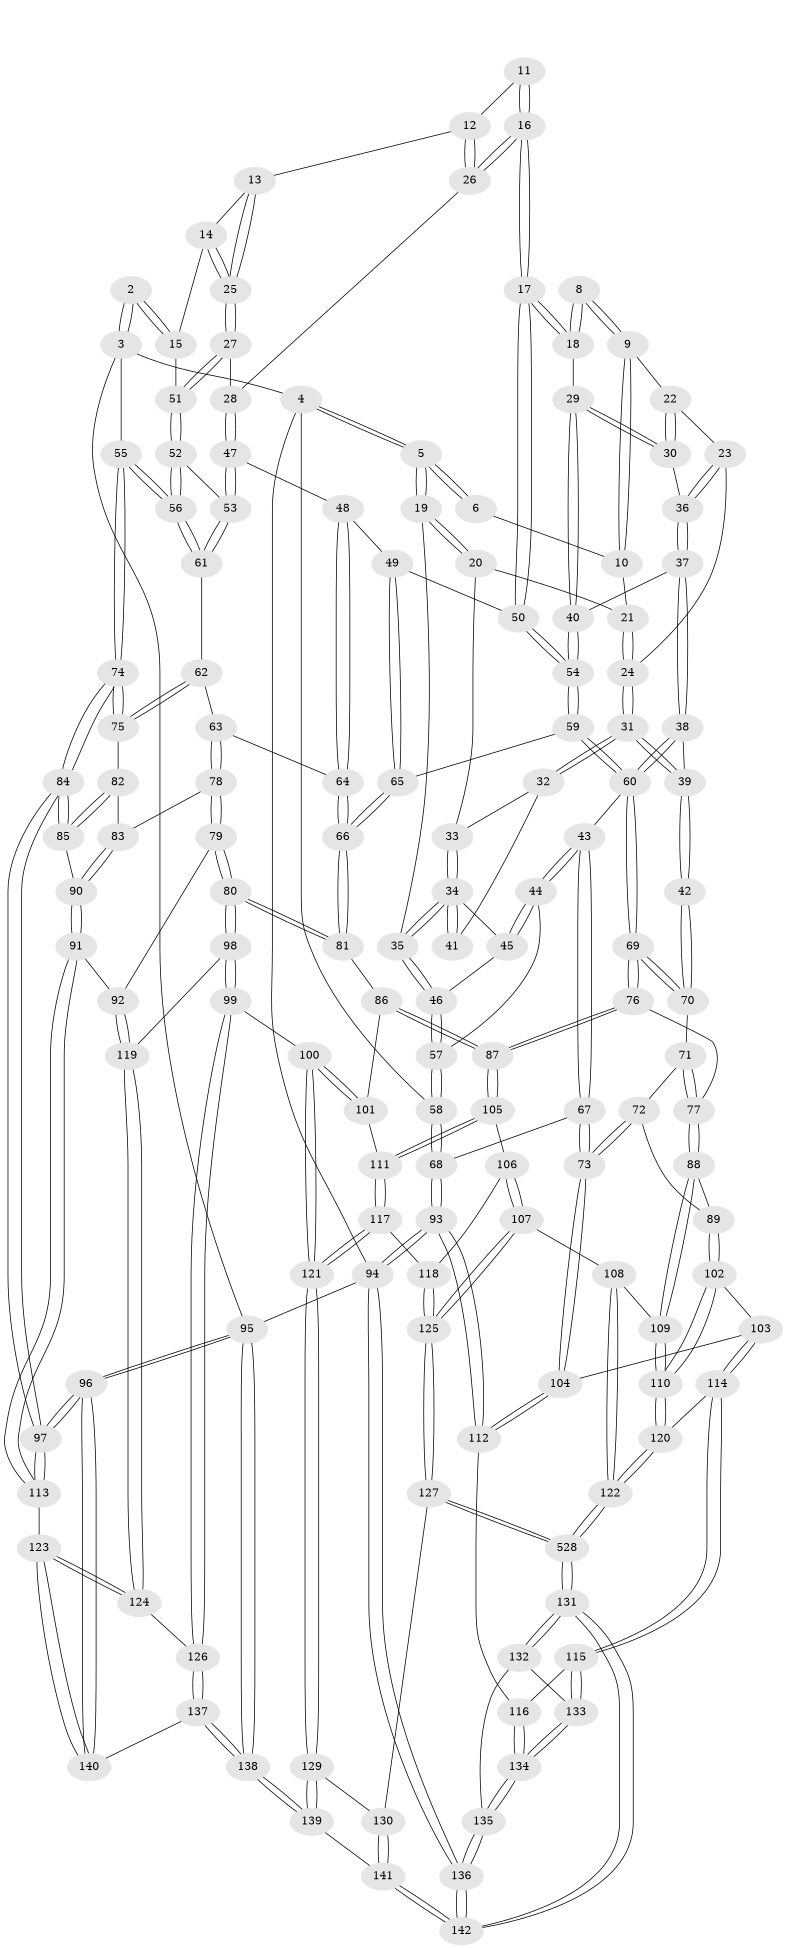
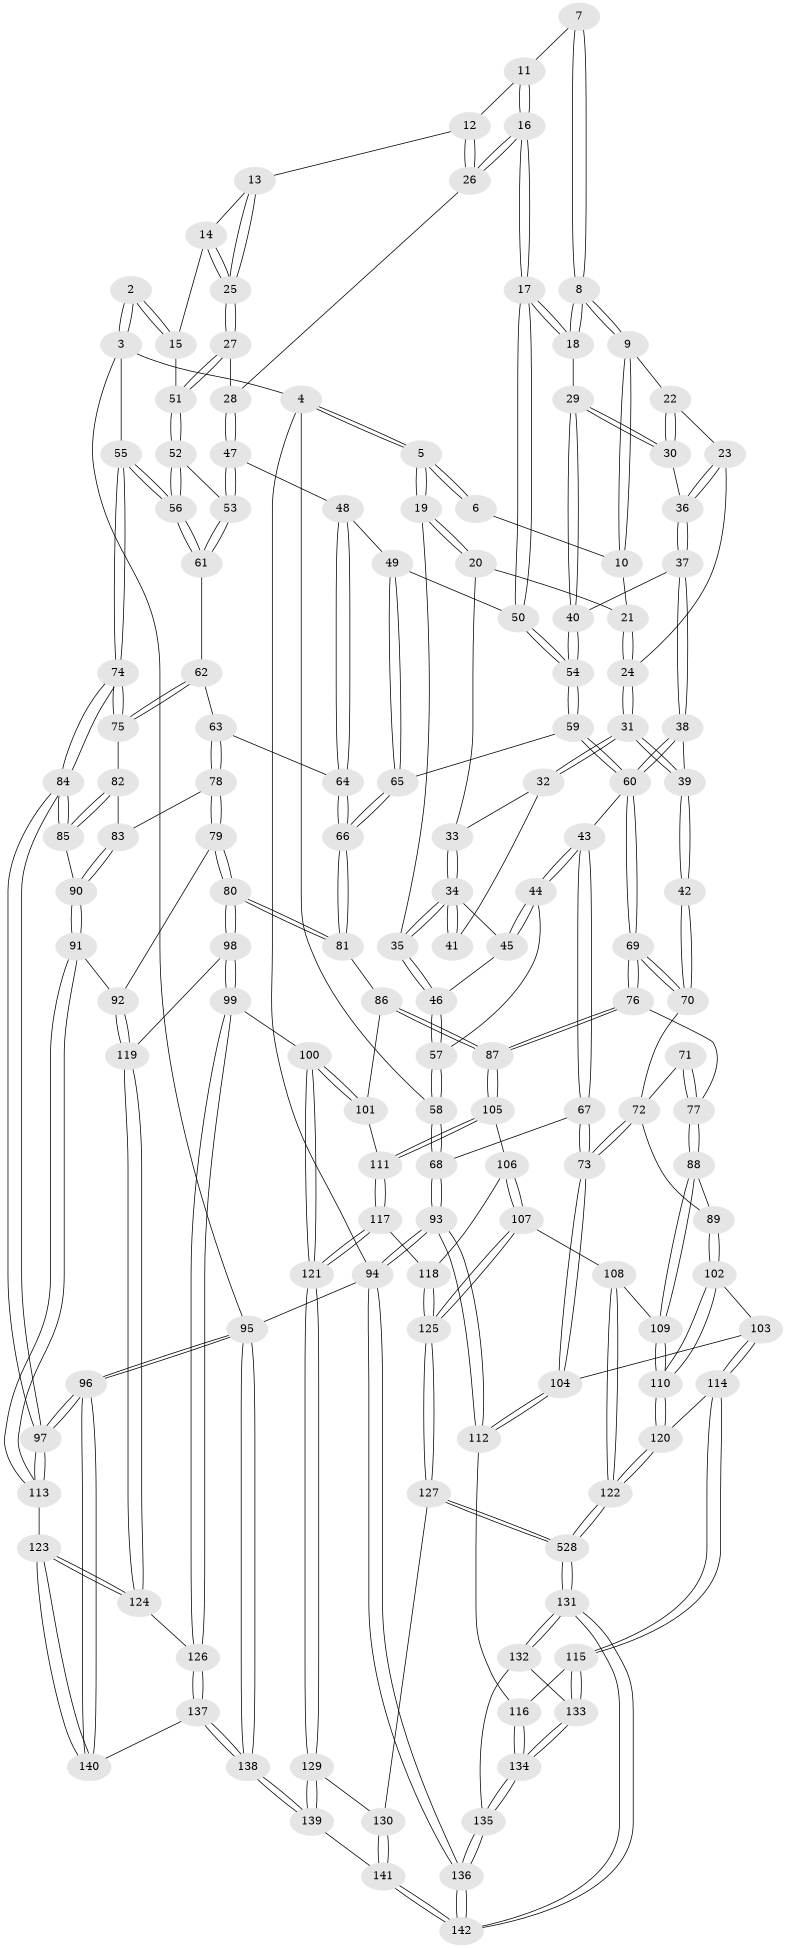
node "7": added
edge "70" -- "71": now "70" -- "72"
